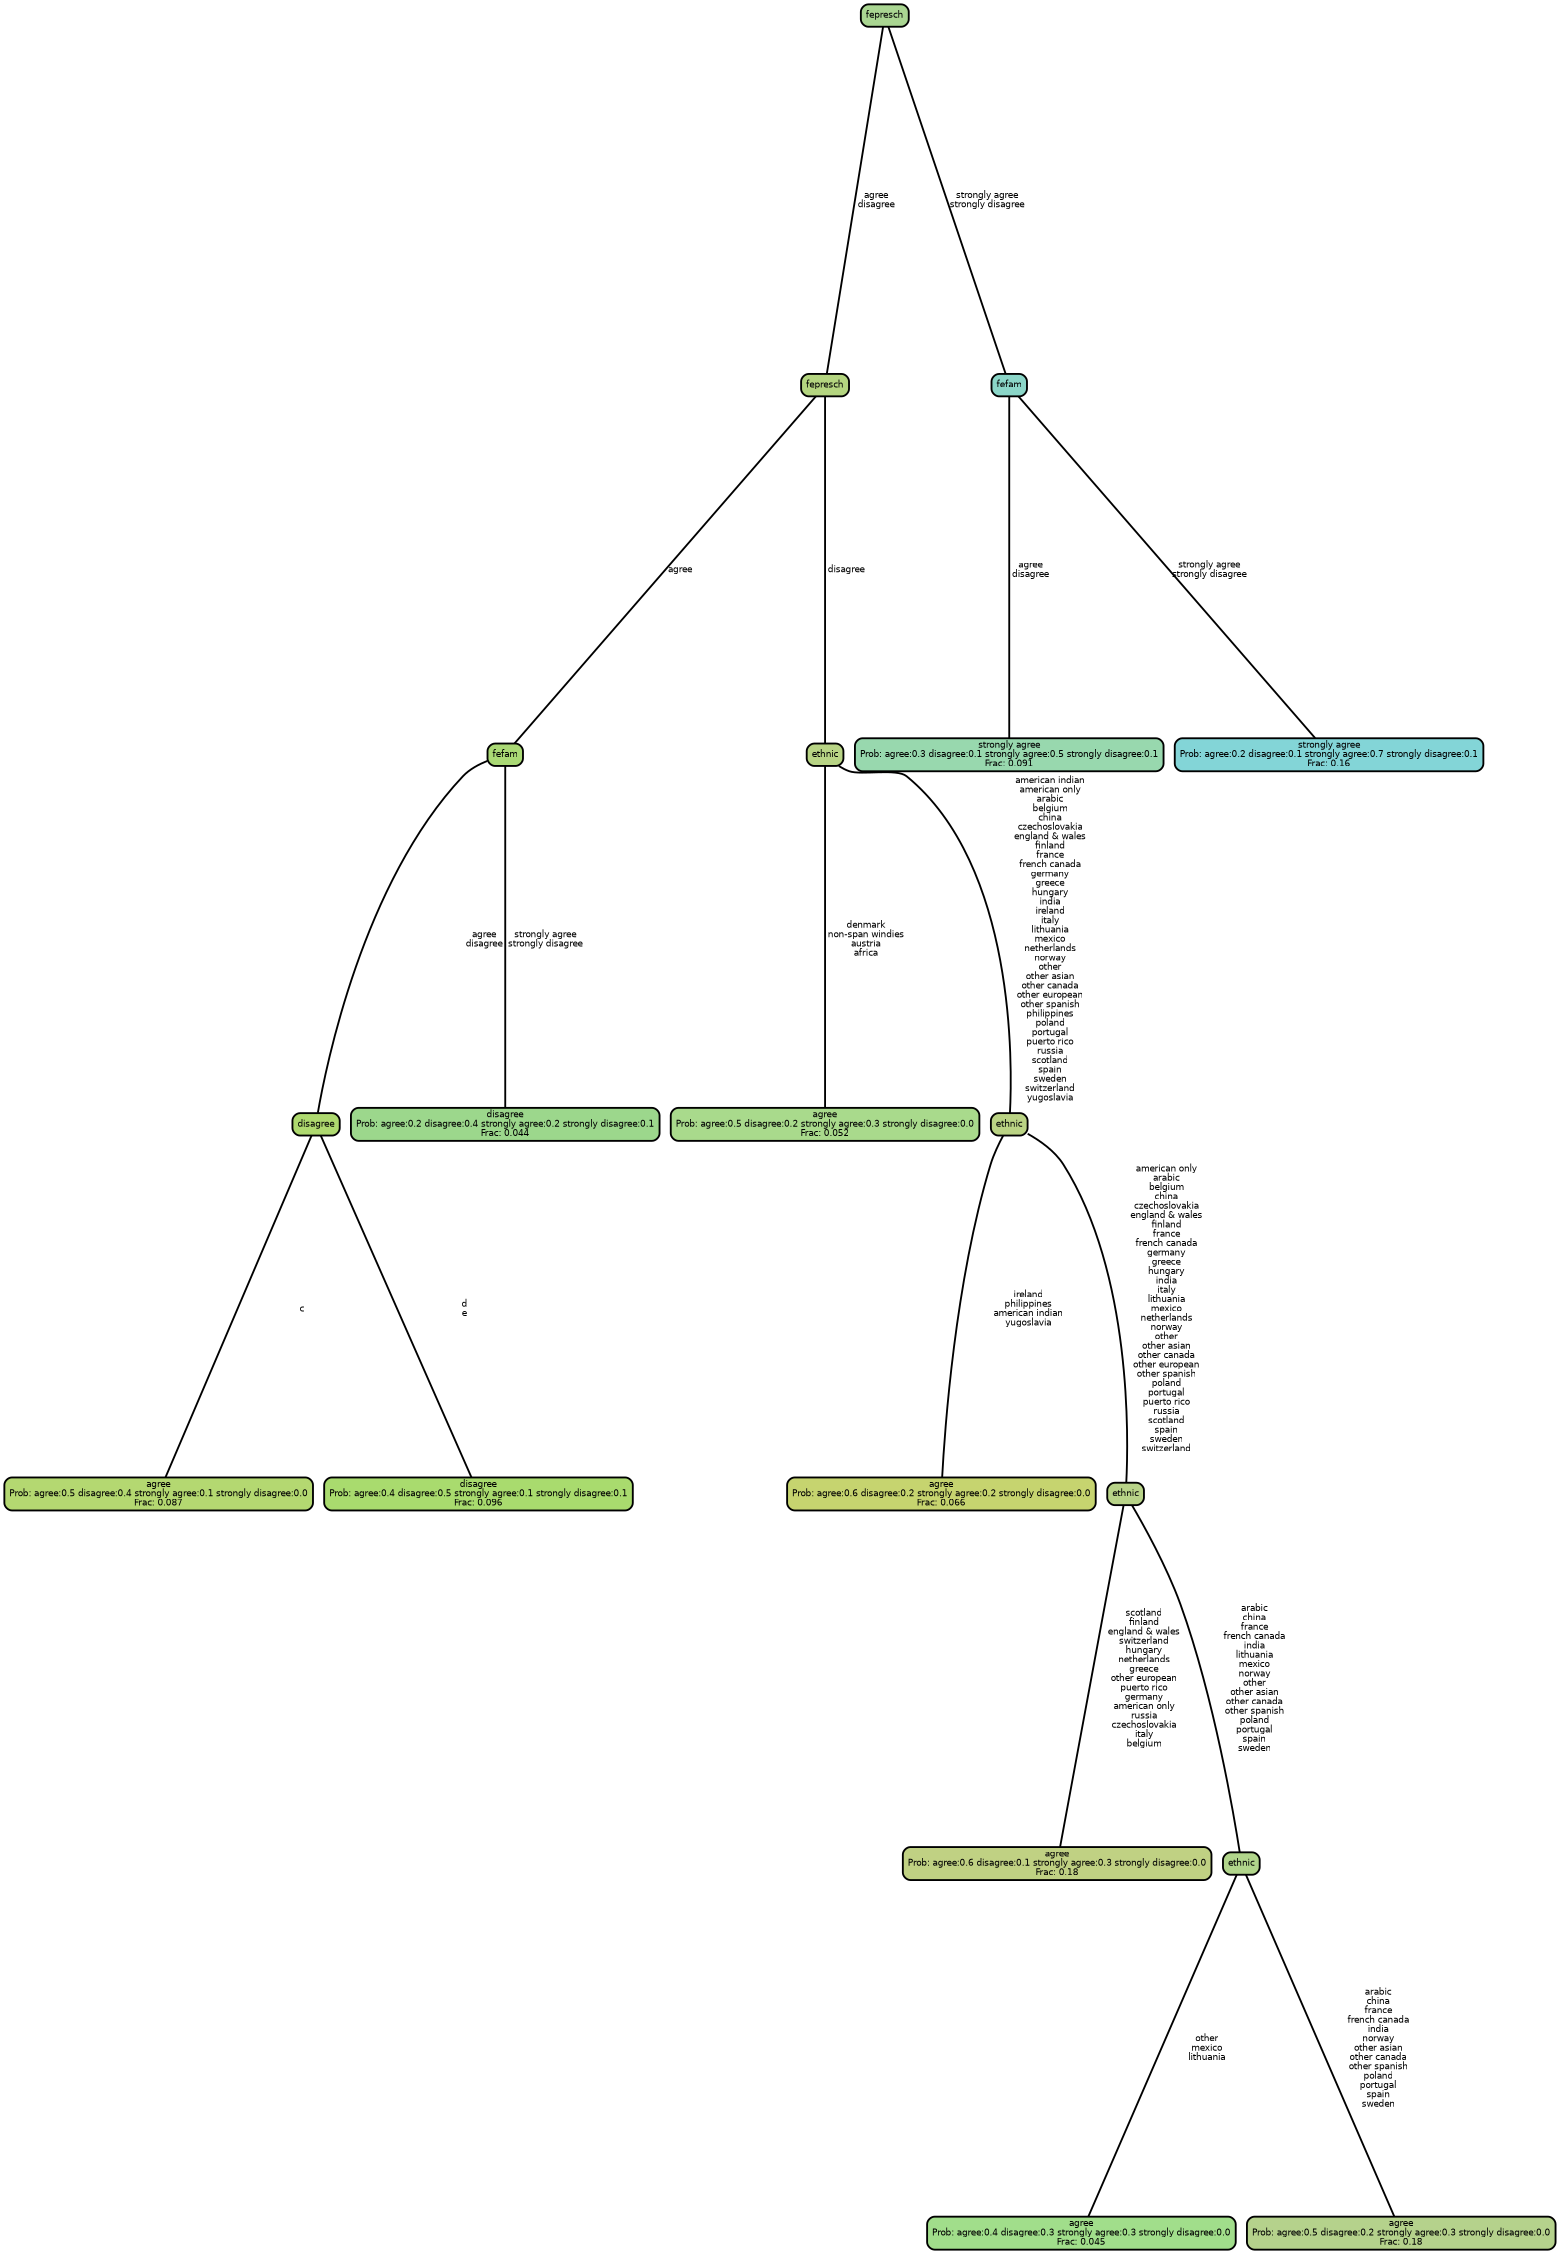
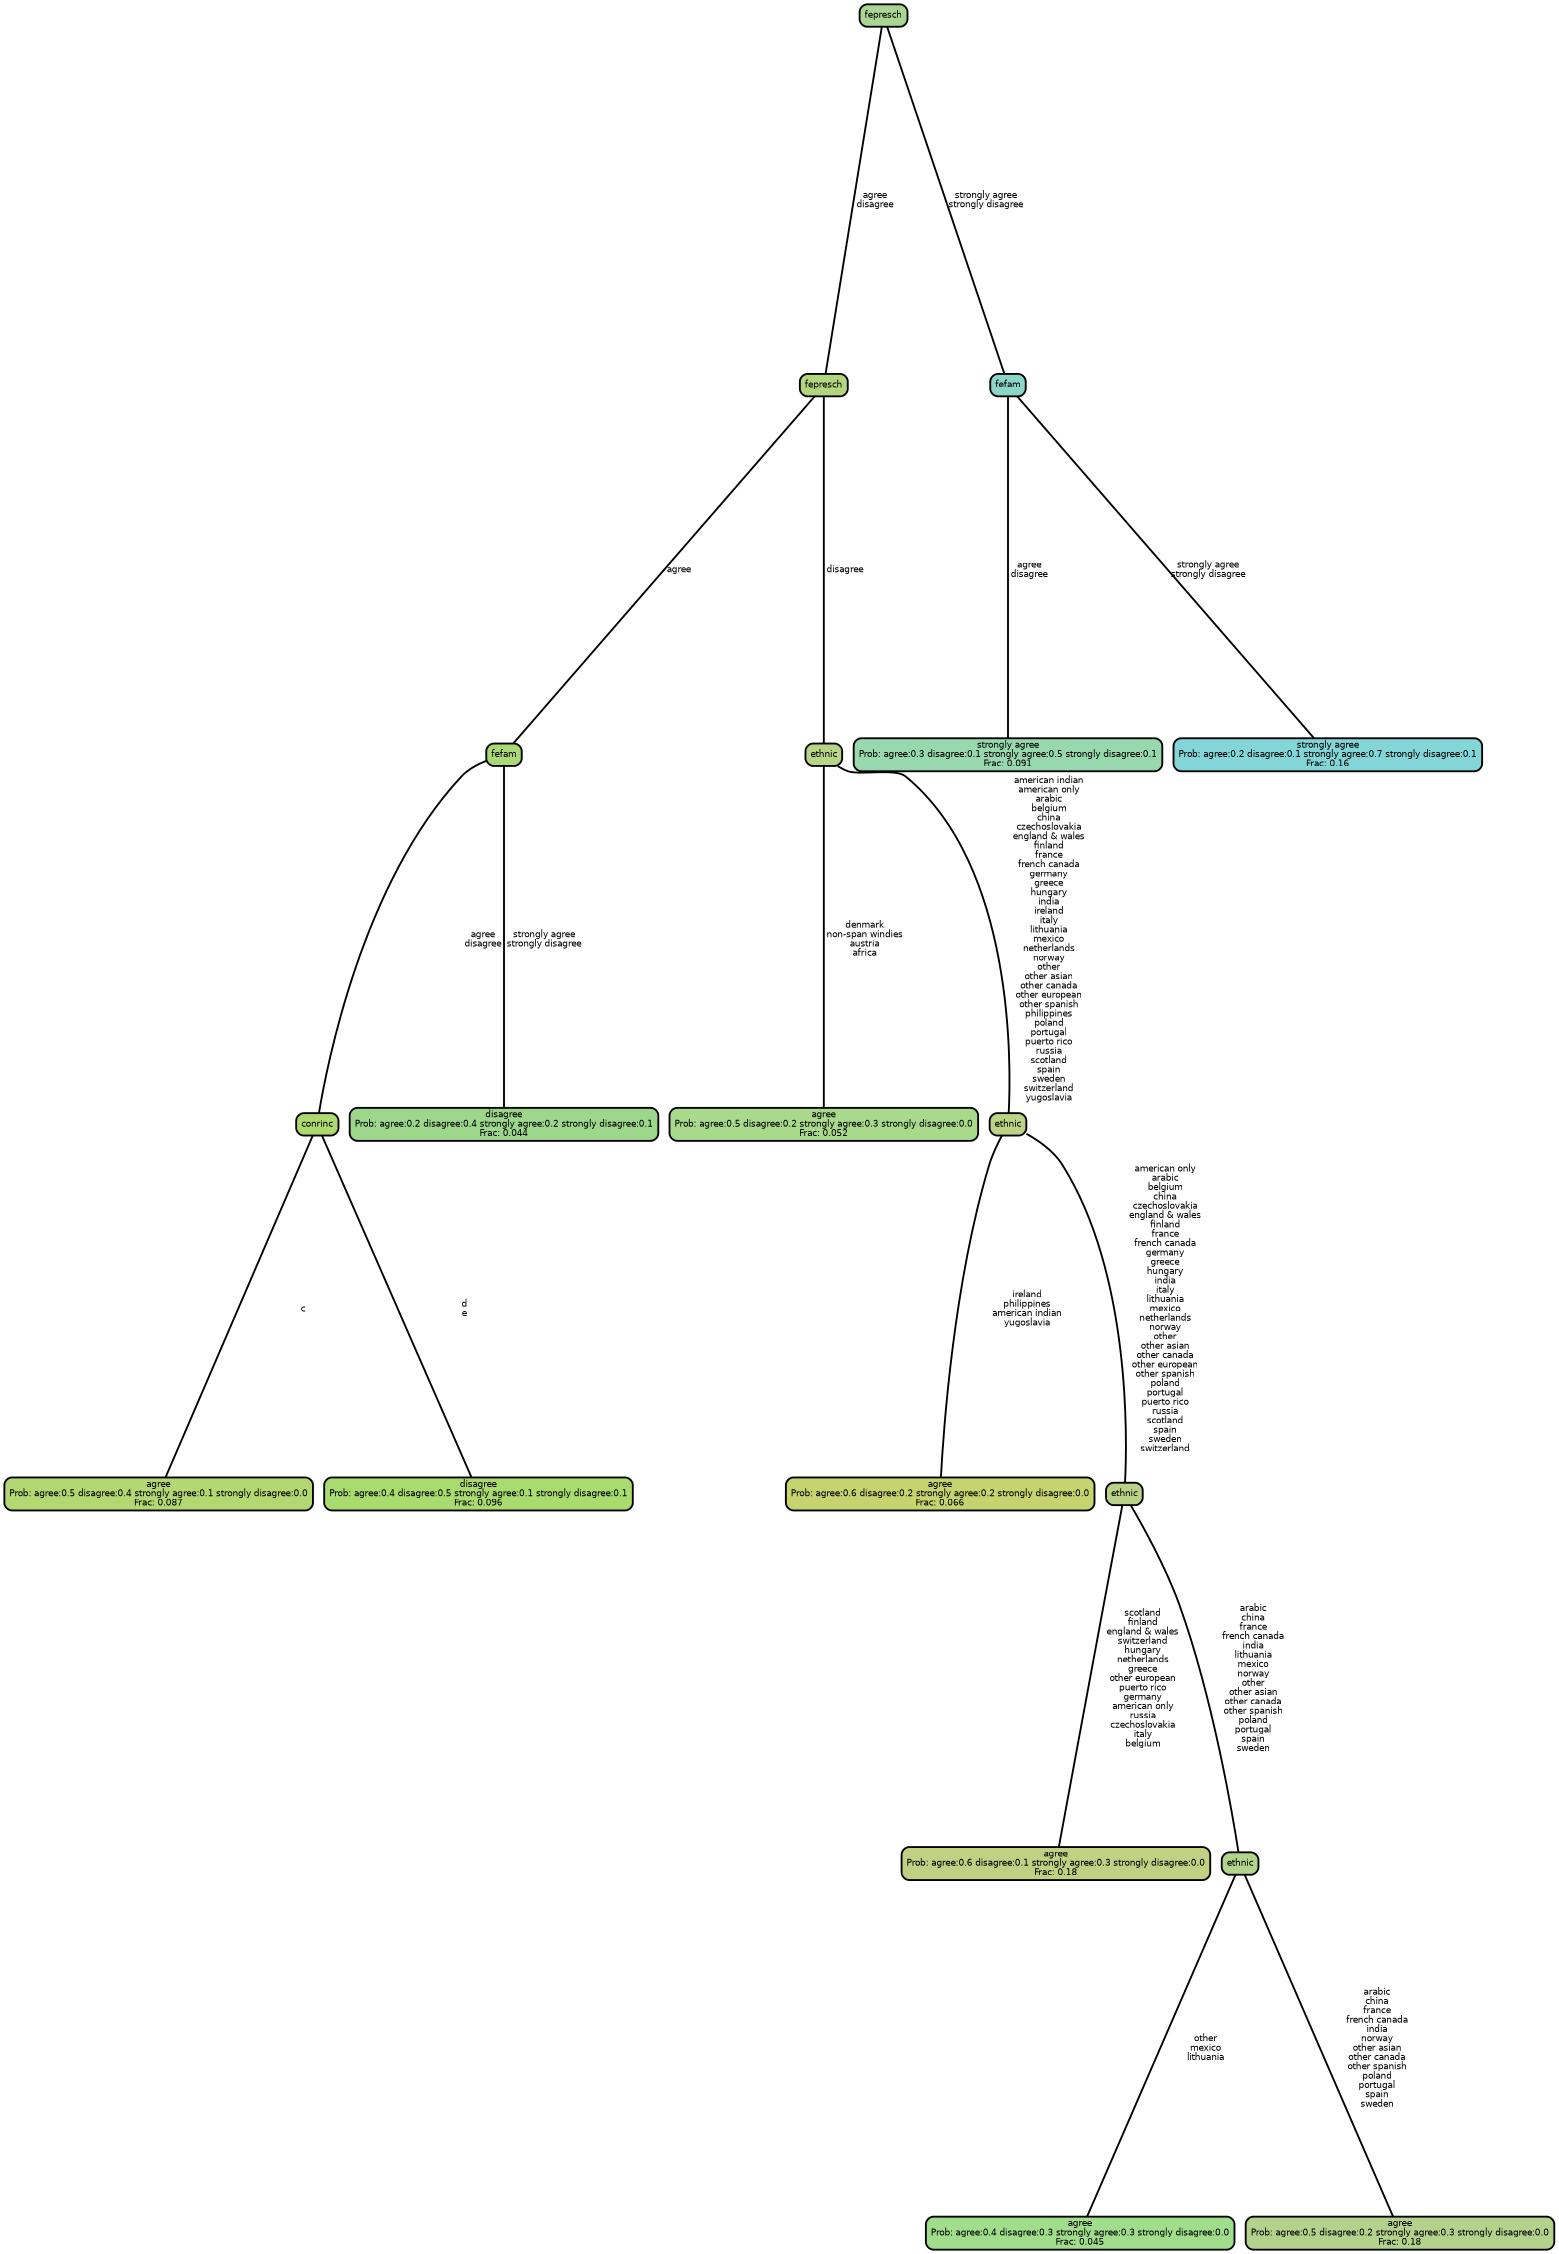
node "disagree": label "disagree" -> "conrinc"
